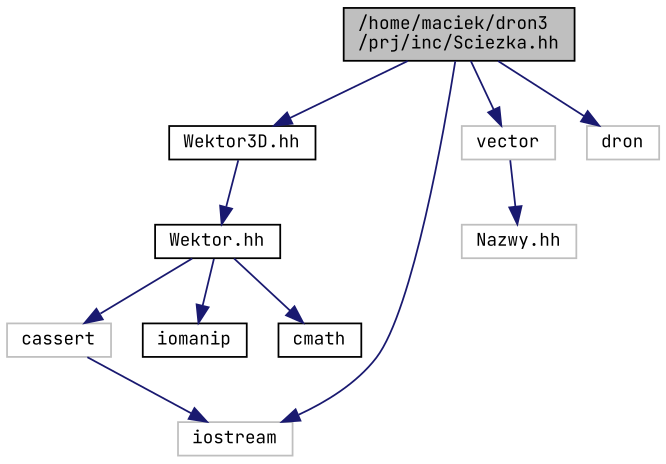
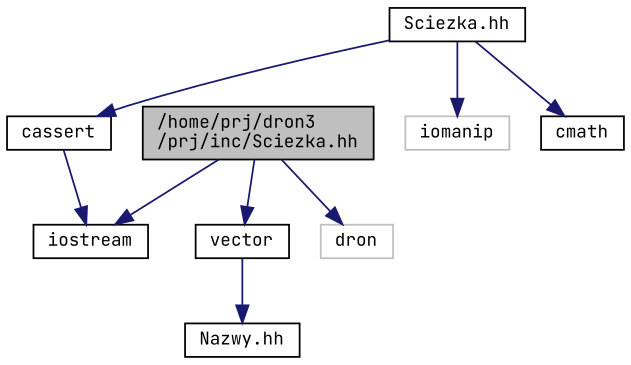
node "/home/maciek/dron3 /prj/inc/Sciezka.hh": label "/home/maciek/dron3 /prj/inc/Sciezka.hh" -> "/home/prj/dron3 /prj/inc/Sciezka.hh"
node "Wektor3D.hh": removed
node "vector": color grey75 -> black
node "Wektor.hh": label "Wektor.hh" -> "Sciezka.hh"
node "Nazwy.hh": color grey75 -> black
node "cassert": color grey75 -> black
node "iomanip": color black -> grey75
node "iostream": color grey75 -> black
